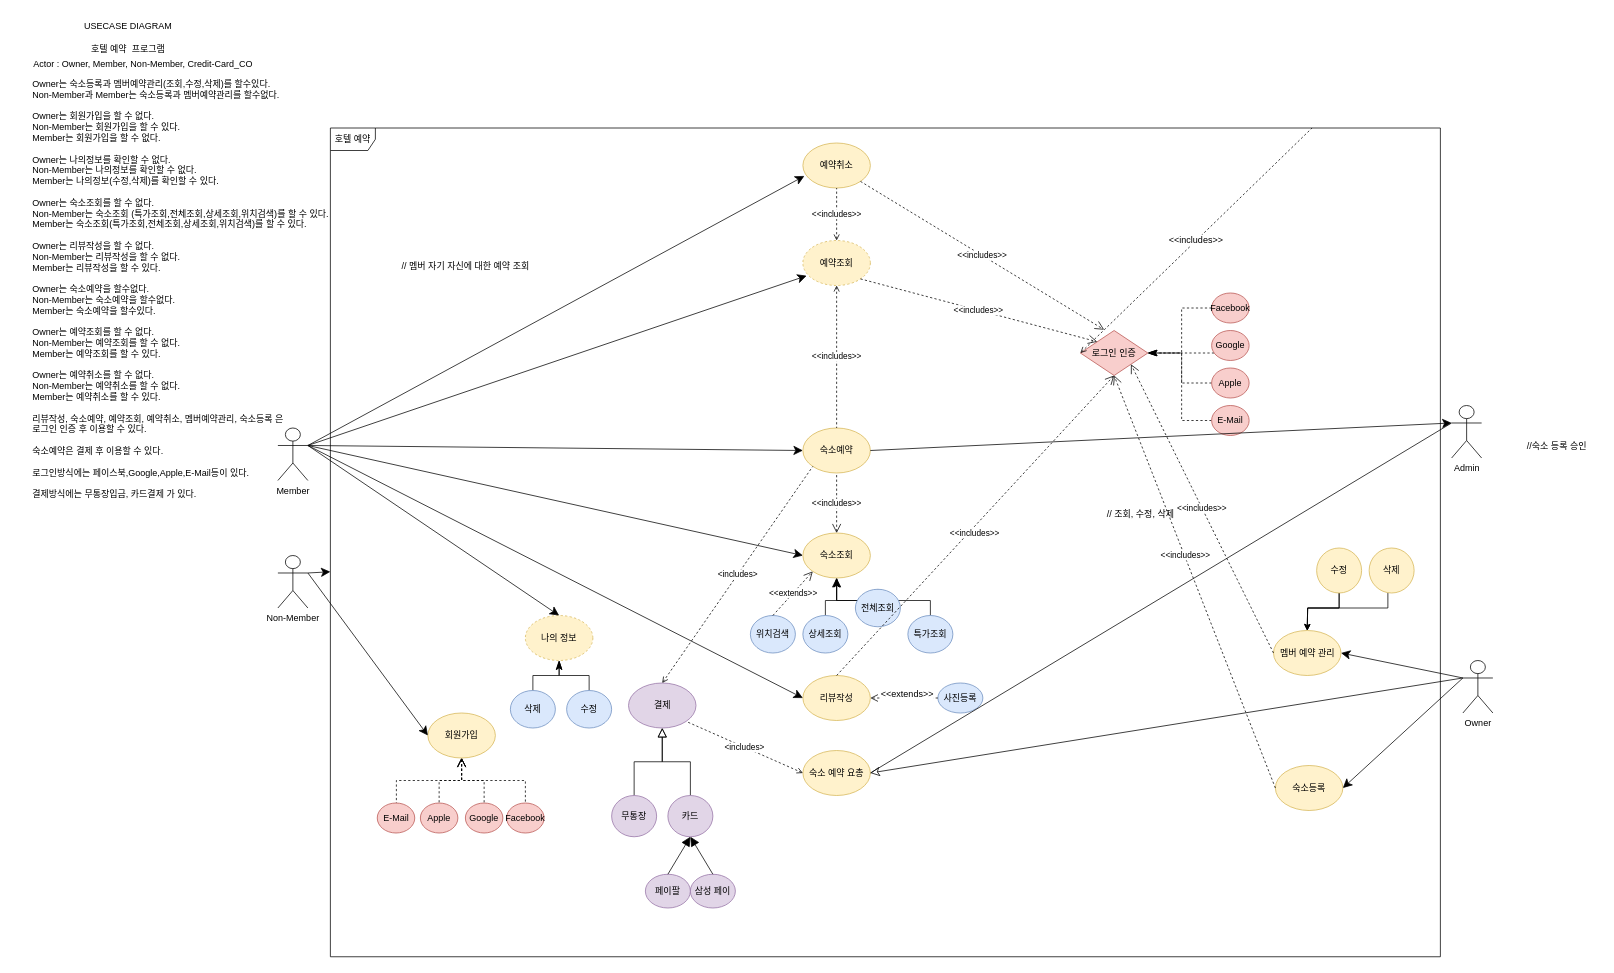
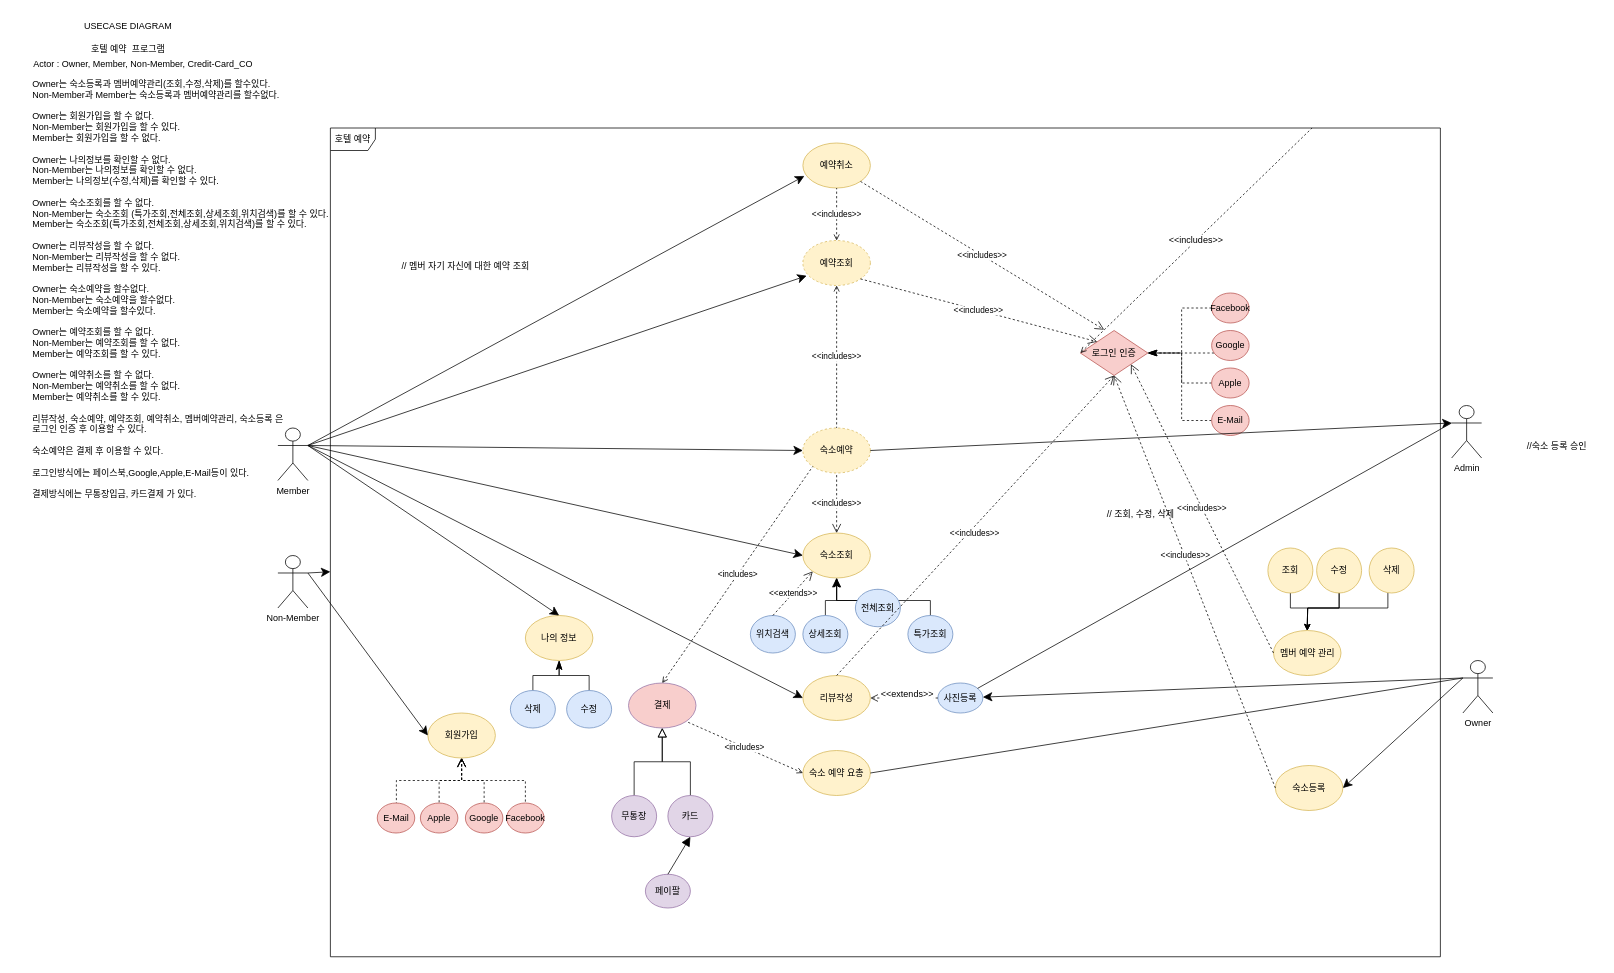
node "숙소예약": style solid -> dashed
node "조회": added
edge "Admin" -- "숙소 예약 요총": now "Admin" -- "사진등록"
edge "조회" -> "멤버 예약 관리": added
node "나의 정보": style dashed -> solid
edge "Owner" -> "멤버 예약 관리": now "Owner" -> "사진등록"
node "결제": fillcolor #e1d5e7 -> #f8cecc
edge "Owner" -> "숙소 예약 요총": arrowhead classic -> none
edge "삼성 페이" -> "카드": removed
node "삼성 페이": removed
